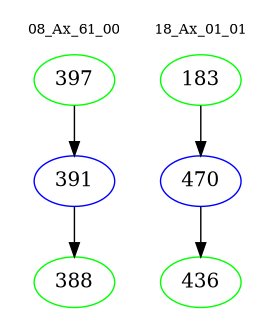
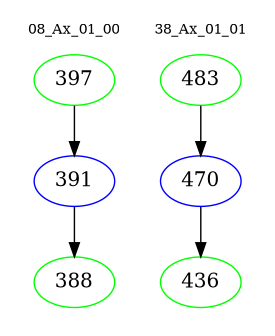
cluster "08_Ax_61_00": label "08_Ax_61_00" -> "08_Ax_01_00"
cluster "18_Ax_01_01": label "18_Ax_01_01" -> "38_Ax_01_01"
node "183": label "183" -> "483"
